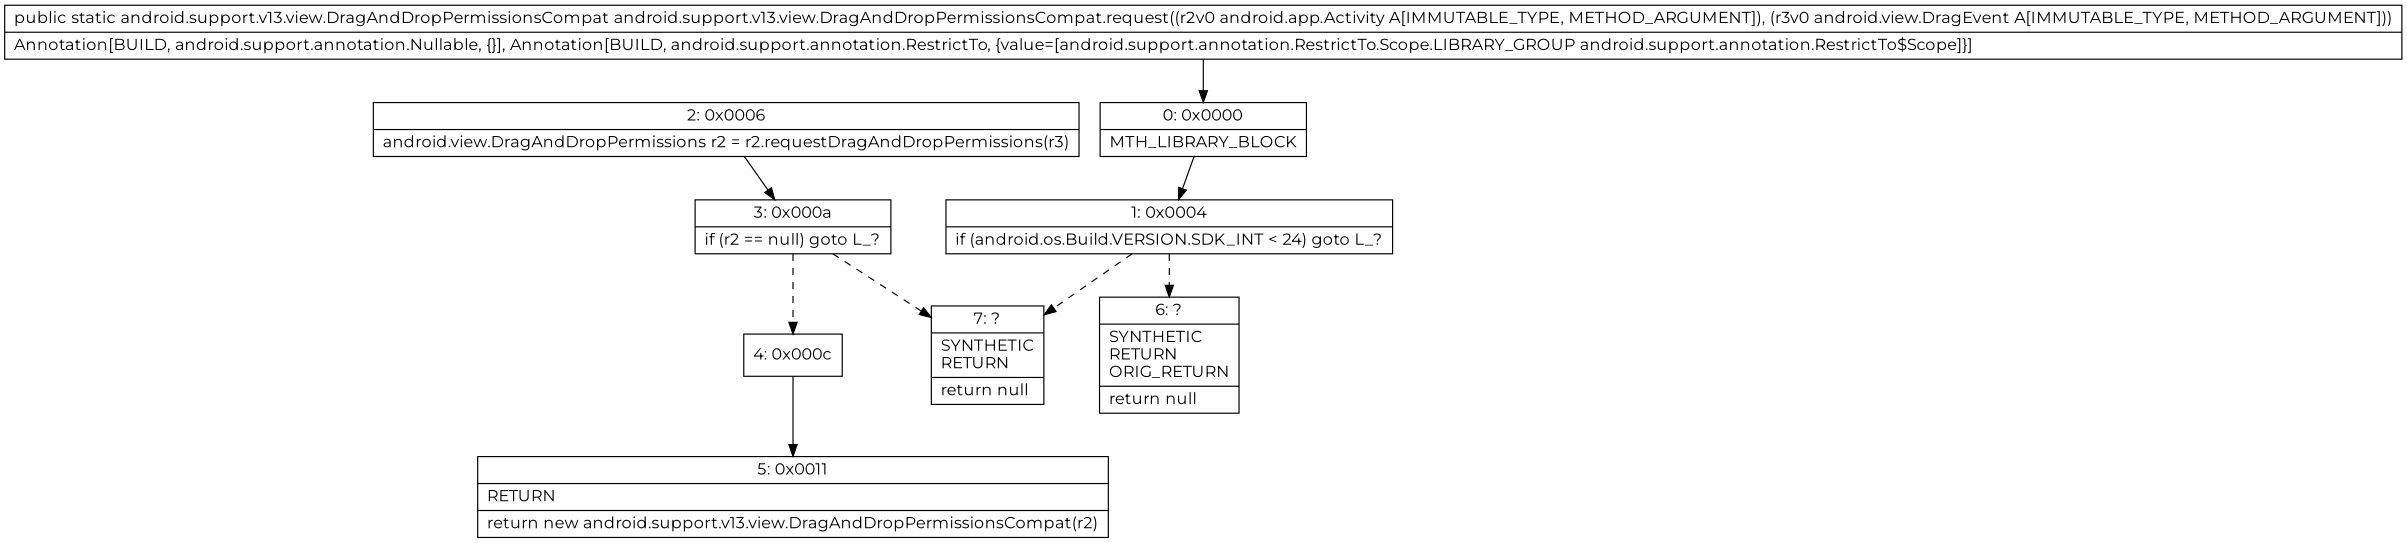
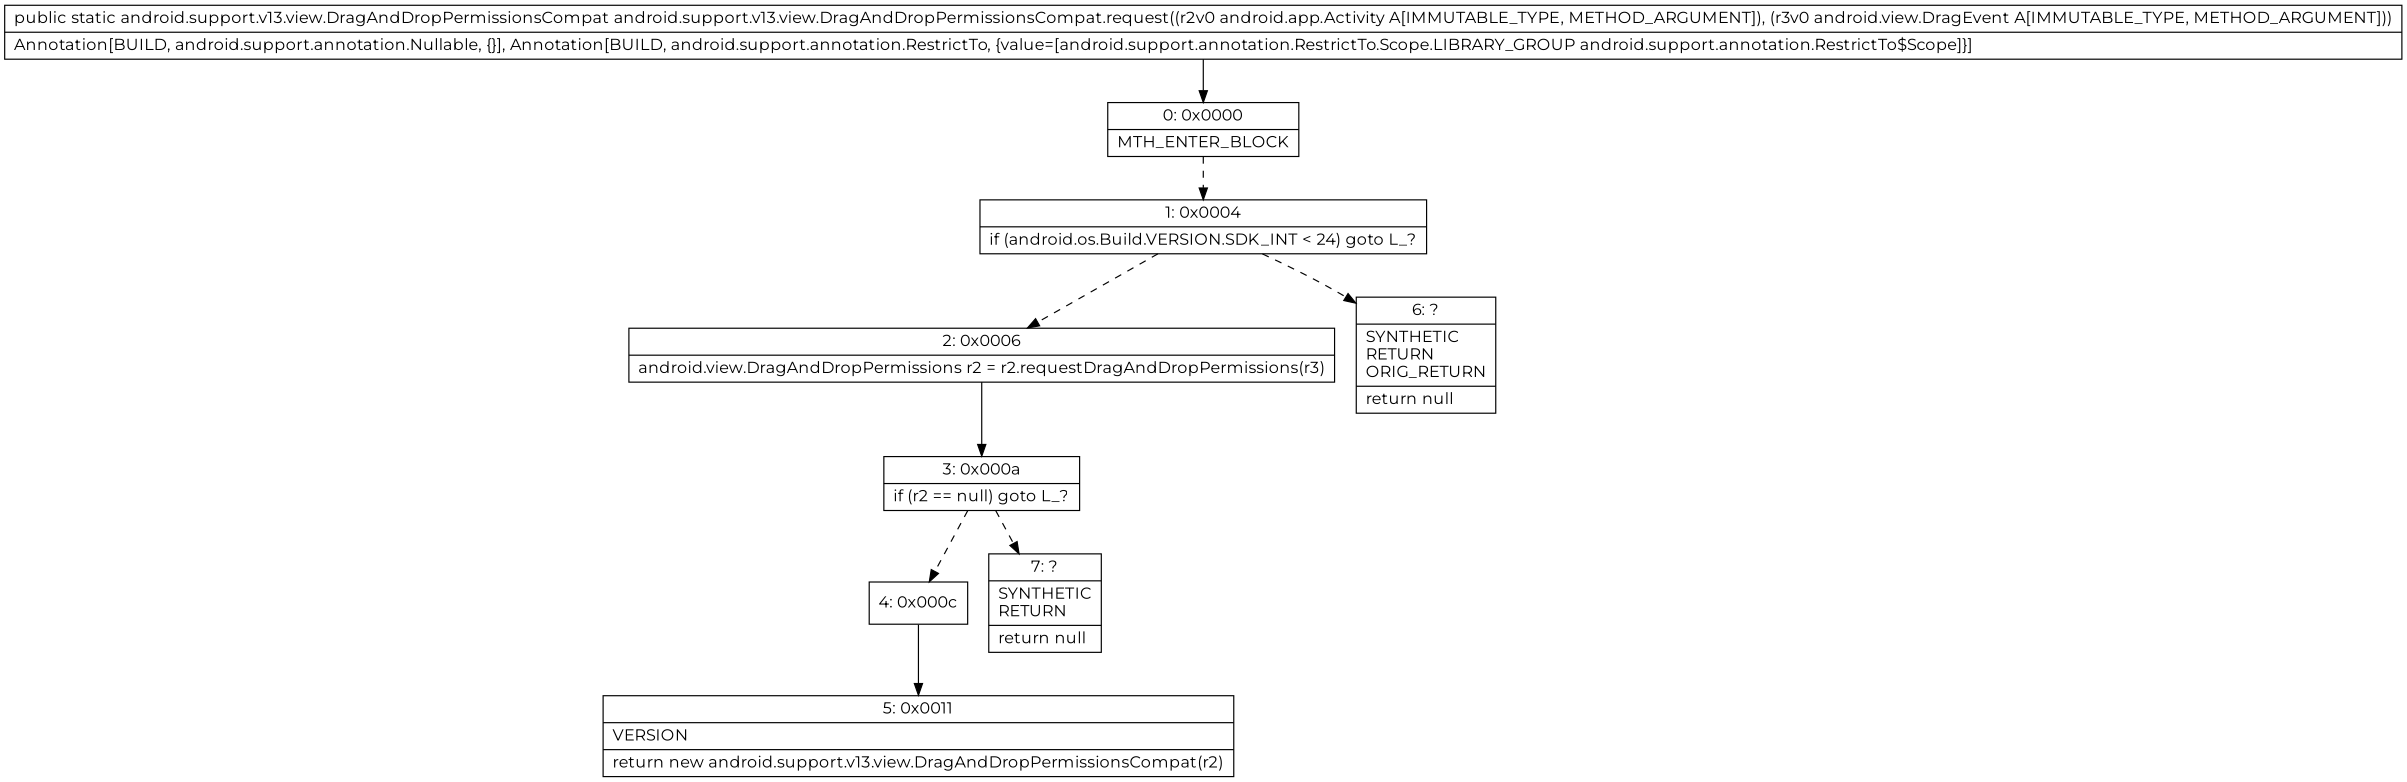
node "0: 0x0000": text "MTH_LIBRARY_BLOCK" -> "MTH_ENTER_BLOCK"
edge "0: 0x0000" -> "1: 0x0004": style solid -> dashed
edge "1: 0x0004" -> "7: ?": now "1: 0x0004" -> "2: 0x0006"
node "5: 0x0011": text "RETURN" -> "VERSION"
